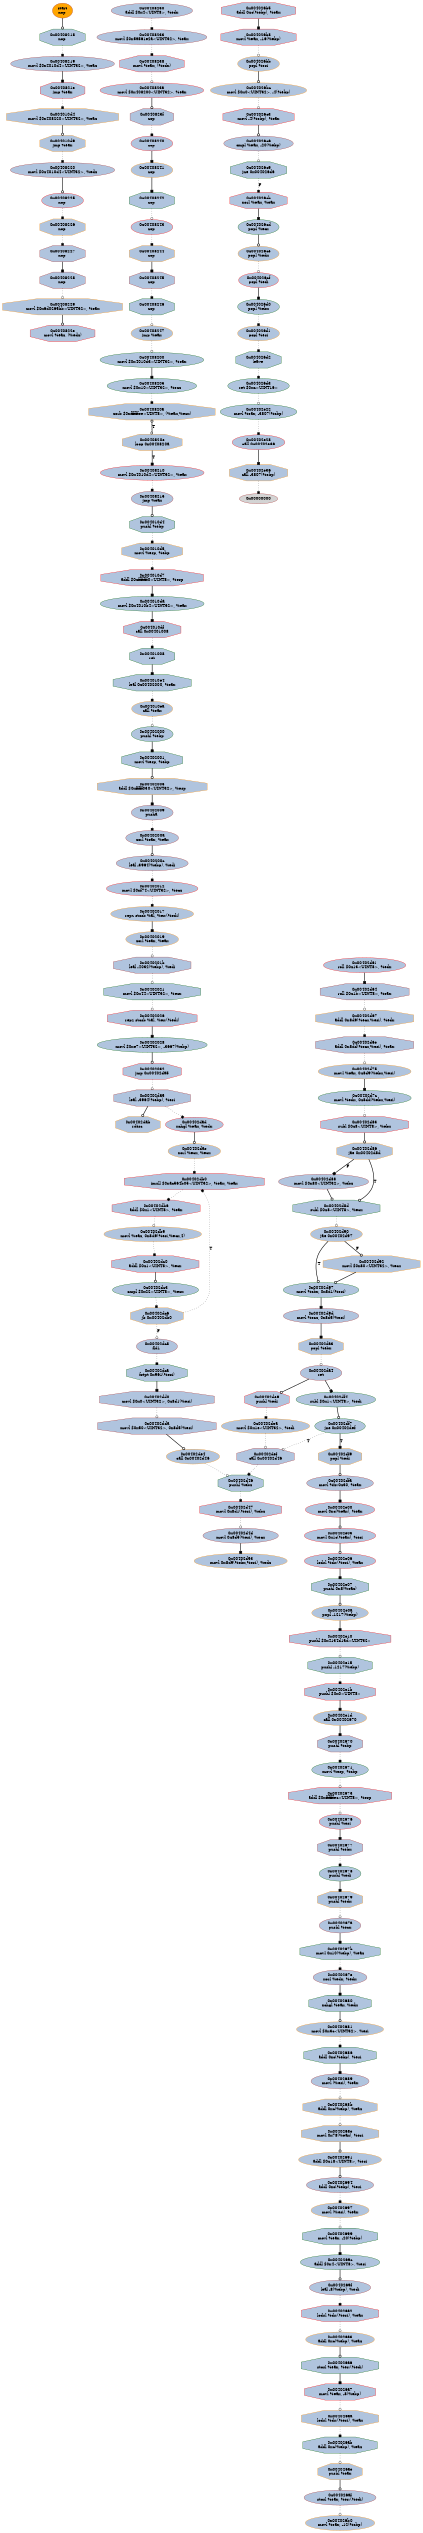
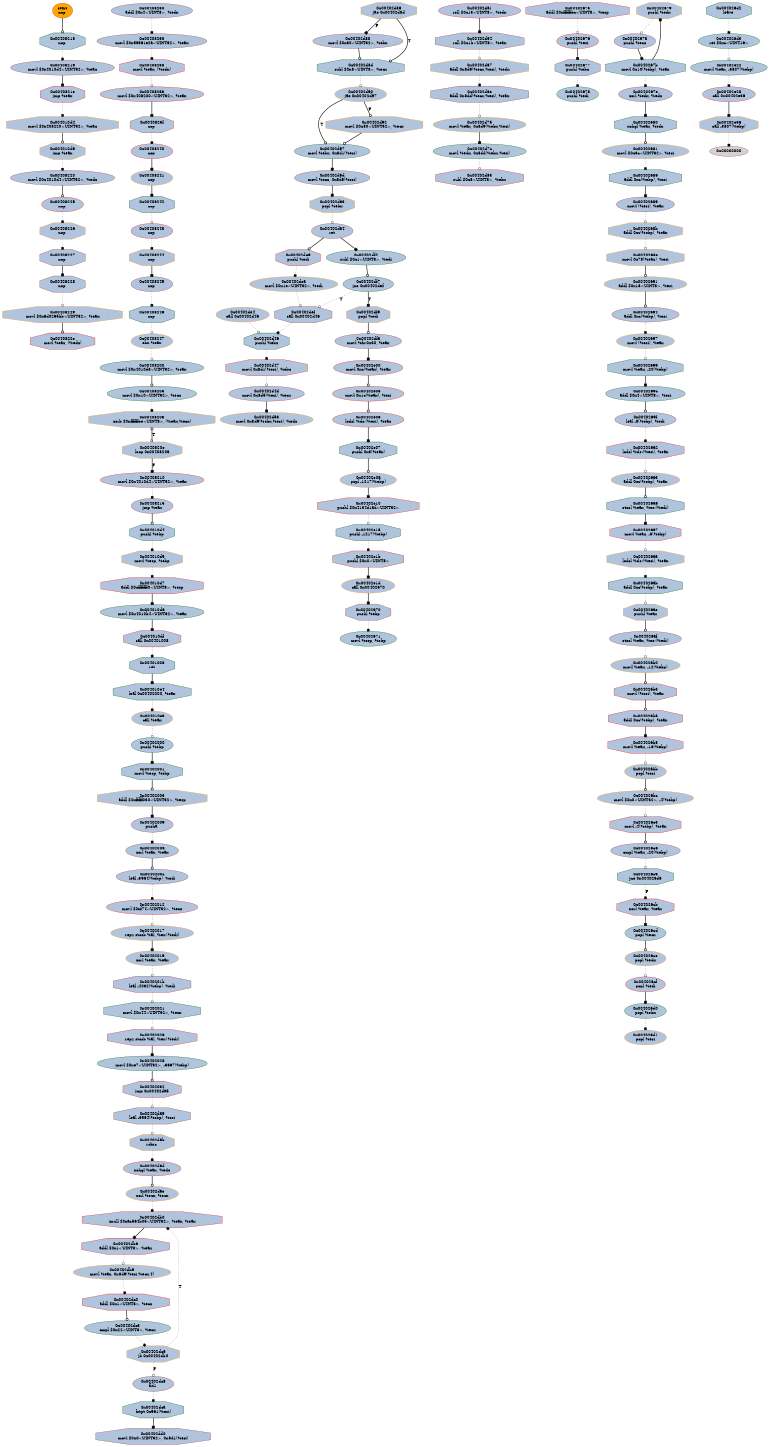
edge "0x0040823a movl $0x408200<UINT32>, %eax" -> "0x0040823f nop": arrowhead odot -> box
node "0x00408245 nop": shape octagon -> ellipse
node "0x00408247 jmp %eax": label "0x00408247 jmp %eax" -> "0x00408247 ebx %eax"
edge "0x004026d1 popl %esi" -> "0x004026d2 leave": removed
edge "0x00408200 movl $0x4010d3<UINT32>, %eax" -> "0x00408205 movl $0x10<UINT32>, %ecx": arrowhead box -> odot
edge "0x0040820e loop 0x0040820a" -> "0x00408210 movl $0x4010d4<UINT32>, %eax": label "T" -> "F"
node "0x004026b3 movl (%esi), %eax": added
edge "0x00402012 movl $0xf74<UINT32>, %ecx" -> "0x00402017 repz stosb %al, %es:(%edi)": arrowhead box -> odot
edge "0x00402da5 leal -3964(%ebp), %esi" -> "0x00402dab rdtsc": style bold -> dotted
edge "0x00402da5 leal -3964(%ebp), %esi" -> "0x00402dad xchgl %eax, %edx": now "0x00402dab rdtsc" -> "0x00402dad xchgl %eax, %edx"
edge "0x00402d83 subl $0x8<UINT8>, %ebx" -> "0x00402d86 jae 0x00402d8d": removed
edge "0x00402db0 imull $0xac564b05<UINT32>, %eax, %eax" -> "0x00402db6 addl $0x1<UINT8>, %eax": style dotted -> bold
node "0x00402dda movl $0x50<UINT32>, 0x8d5(%esi)": removed
edge "0x00402671 movl %esp, %ebp" -> "0x00402673 addl $0xffffffec<UINT8>, %esp": removed
edge "0x00402678 pushl %edi" -> "0x00402679 pushl %edx": now "0x0040267b movl 0x10(%ebp), %eax" -> "0x00402679 pushl %edx"
